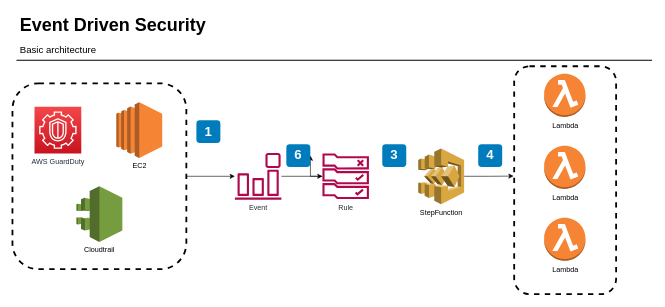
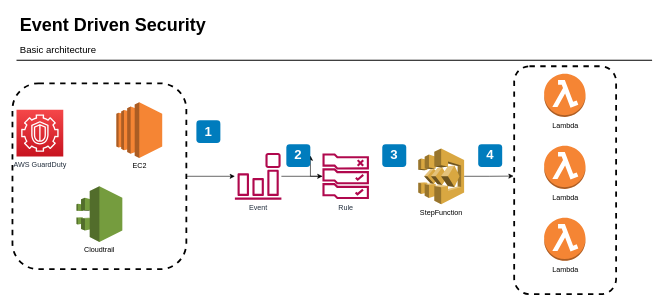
node "AWS GuardDuty": moved (58, 130) -> (40, 133)
node "6": label "6" -> "2"
